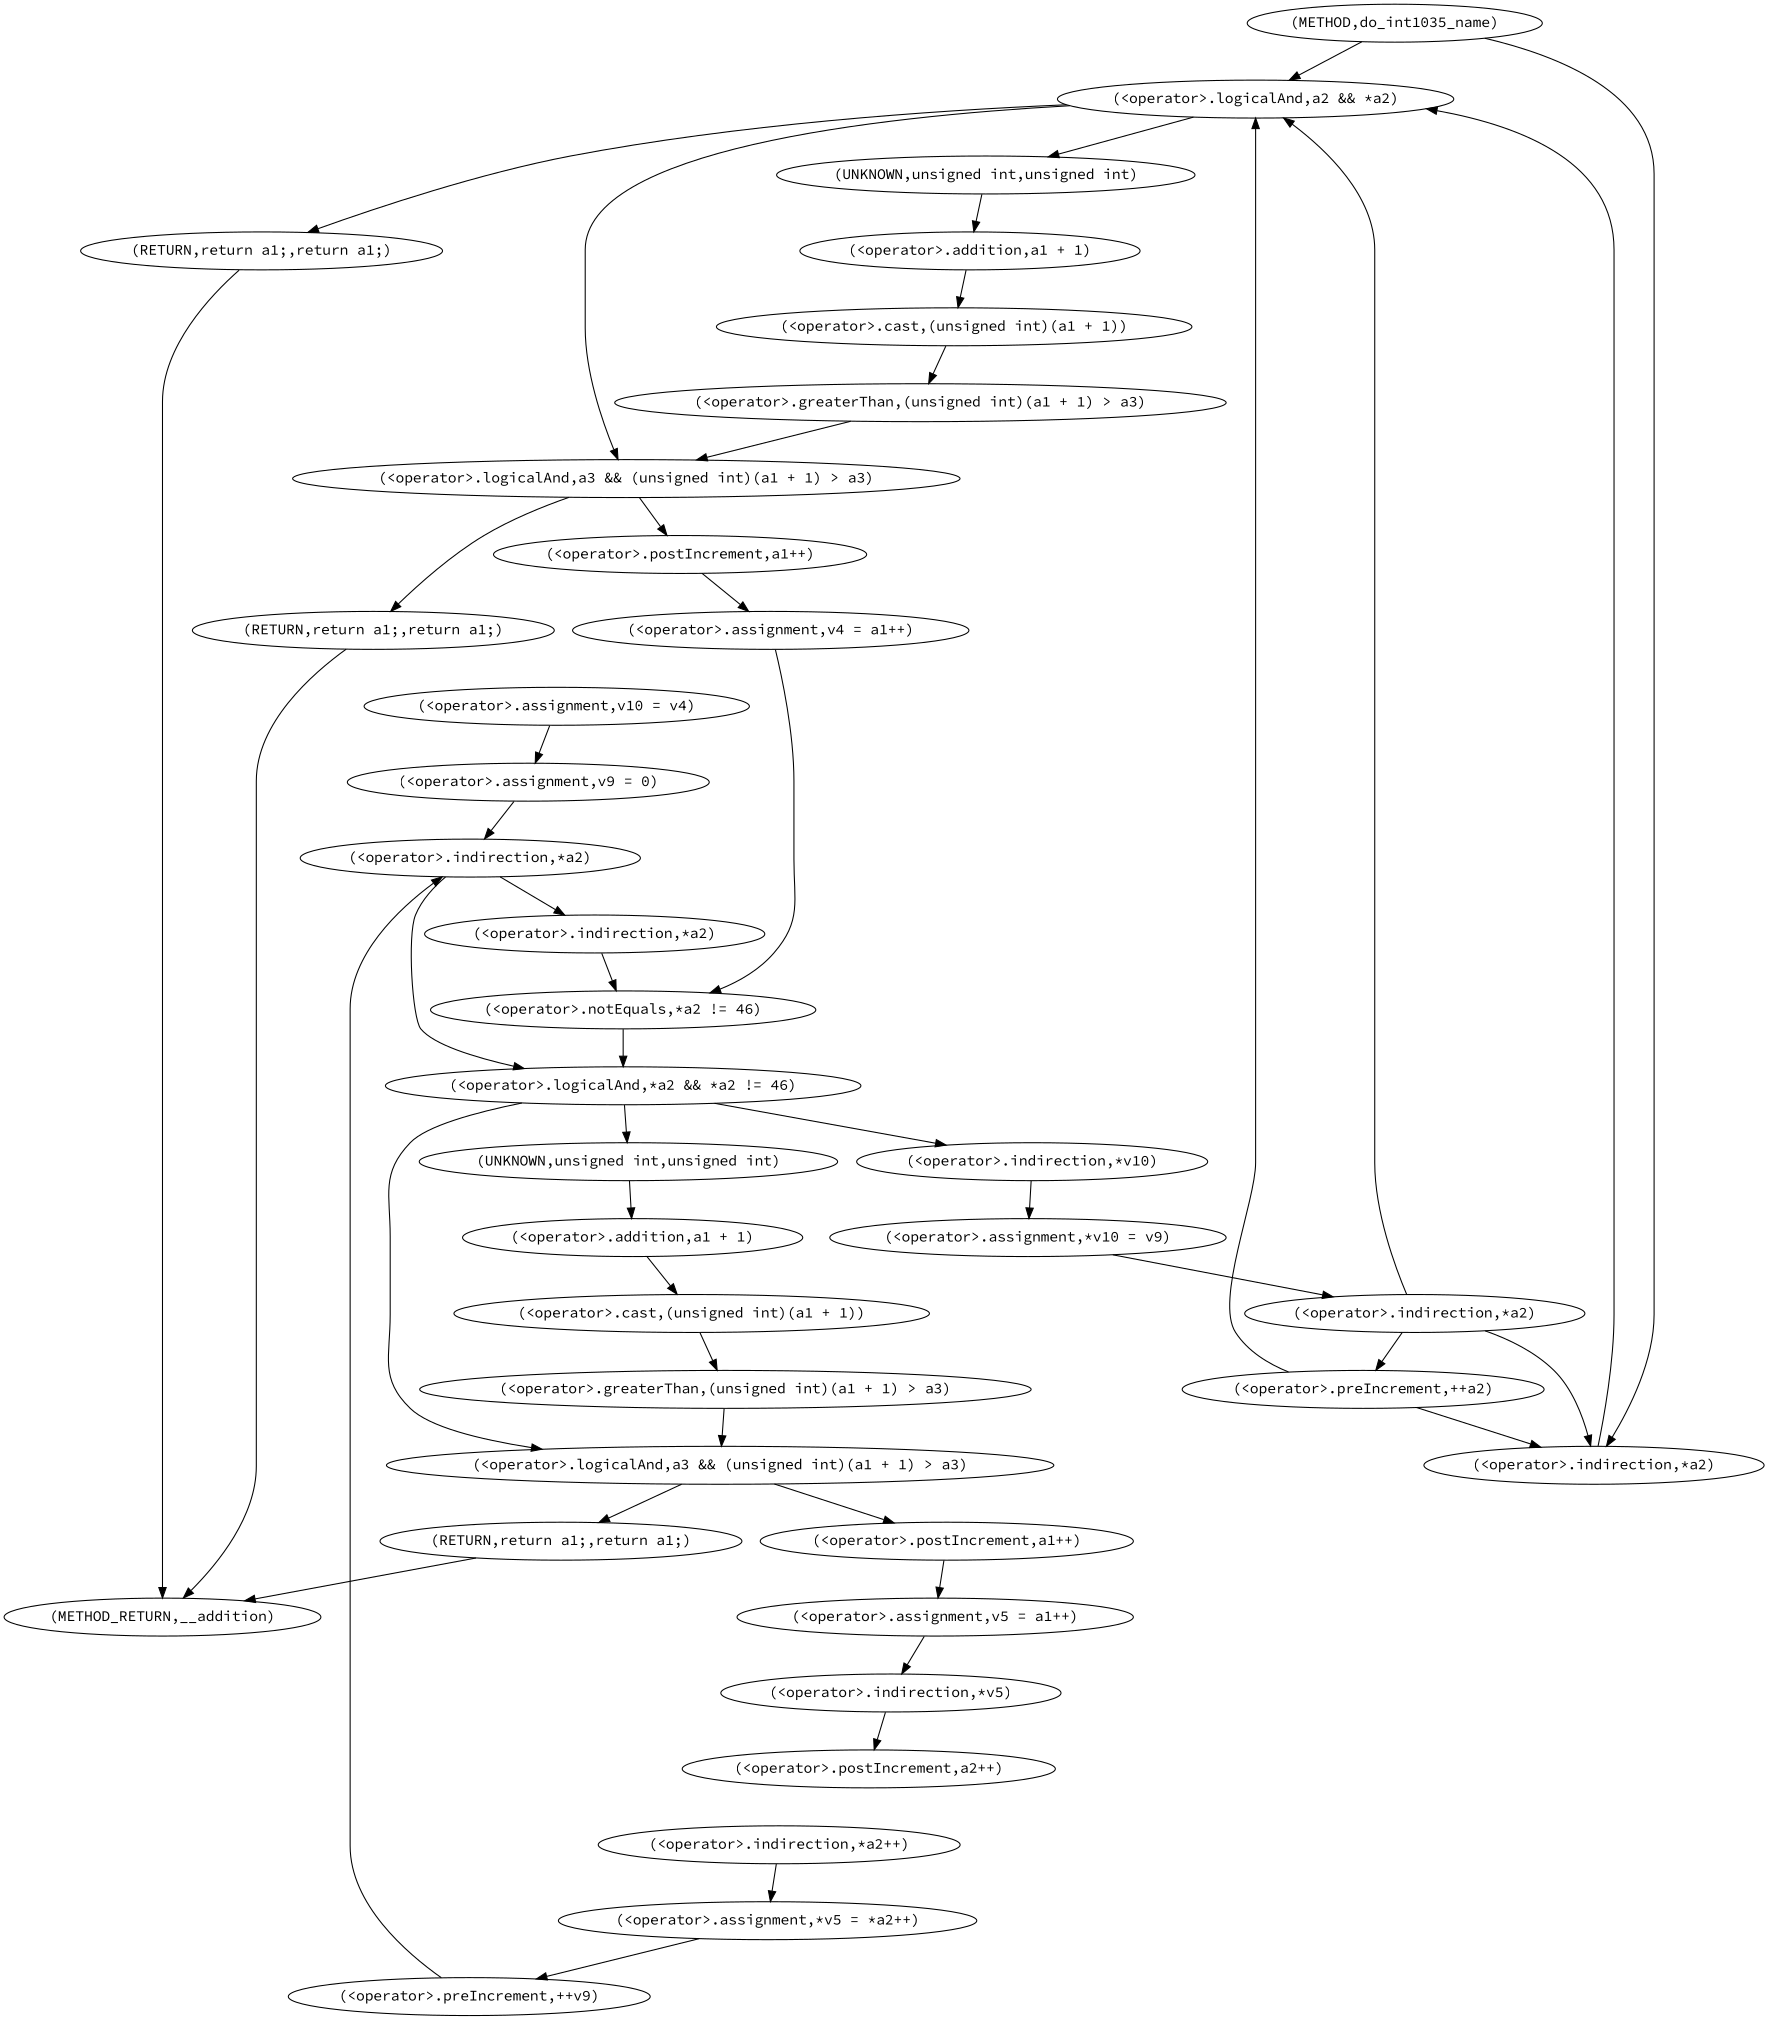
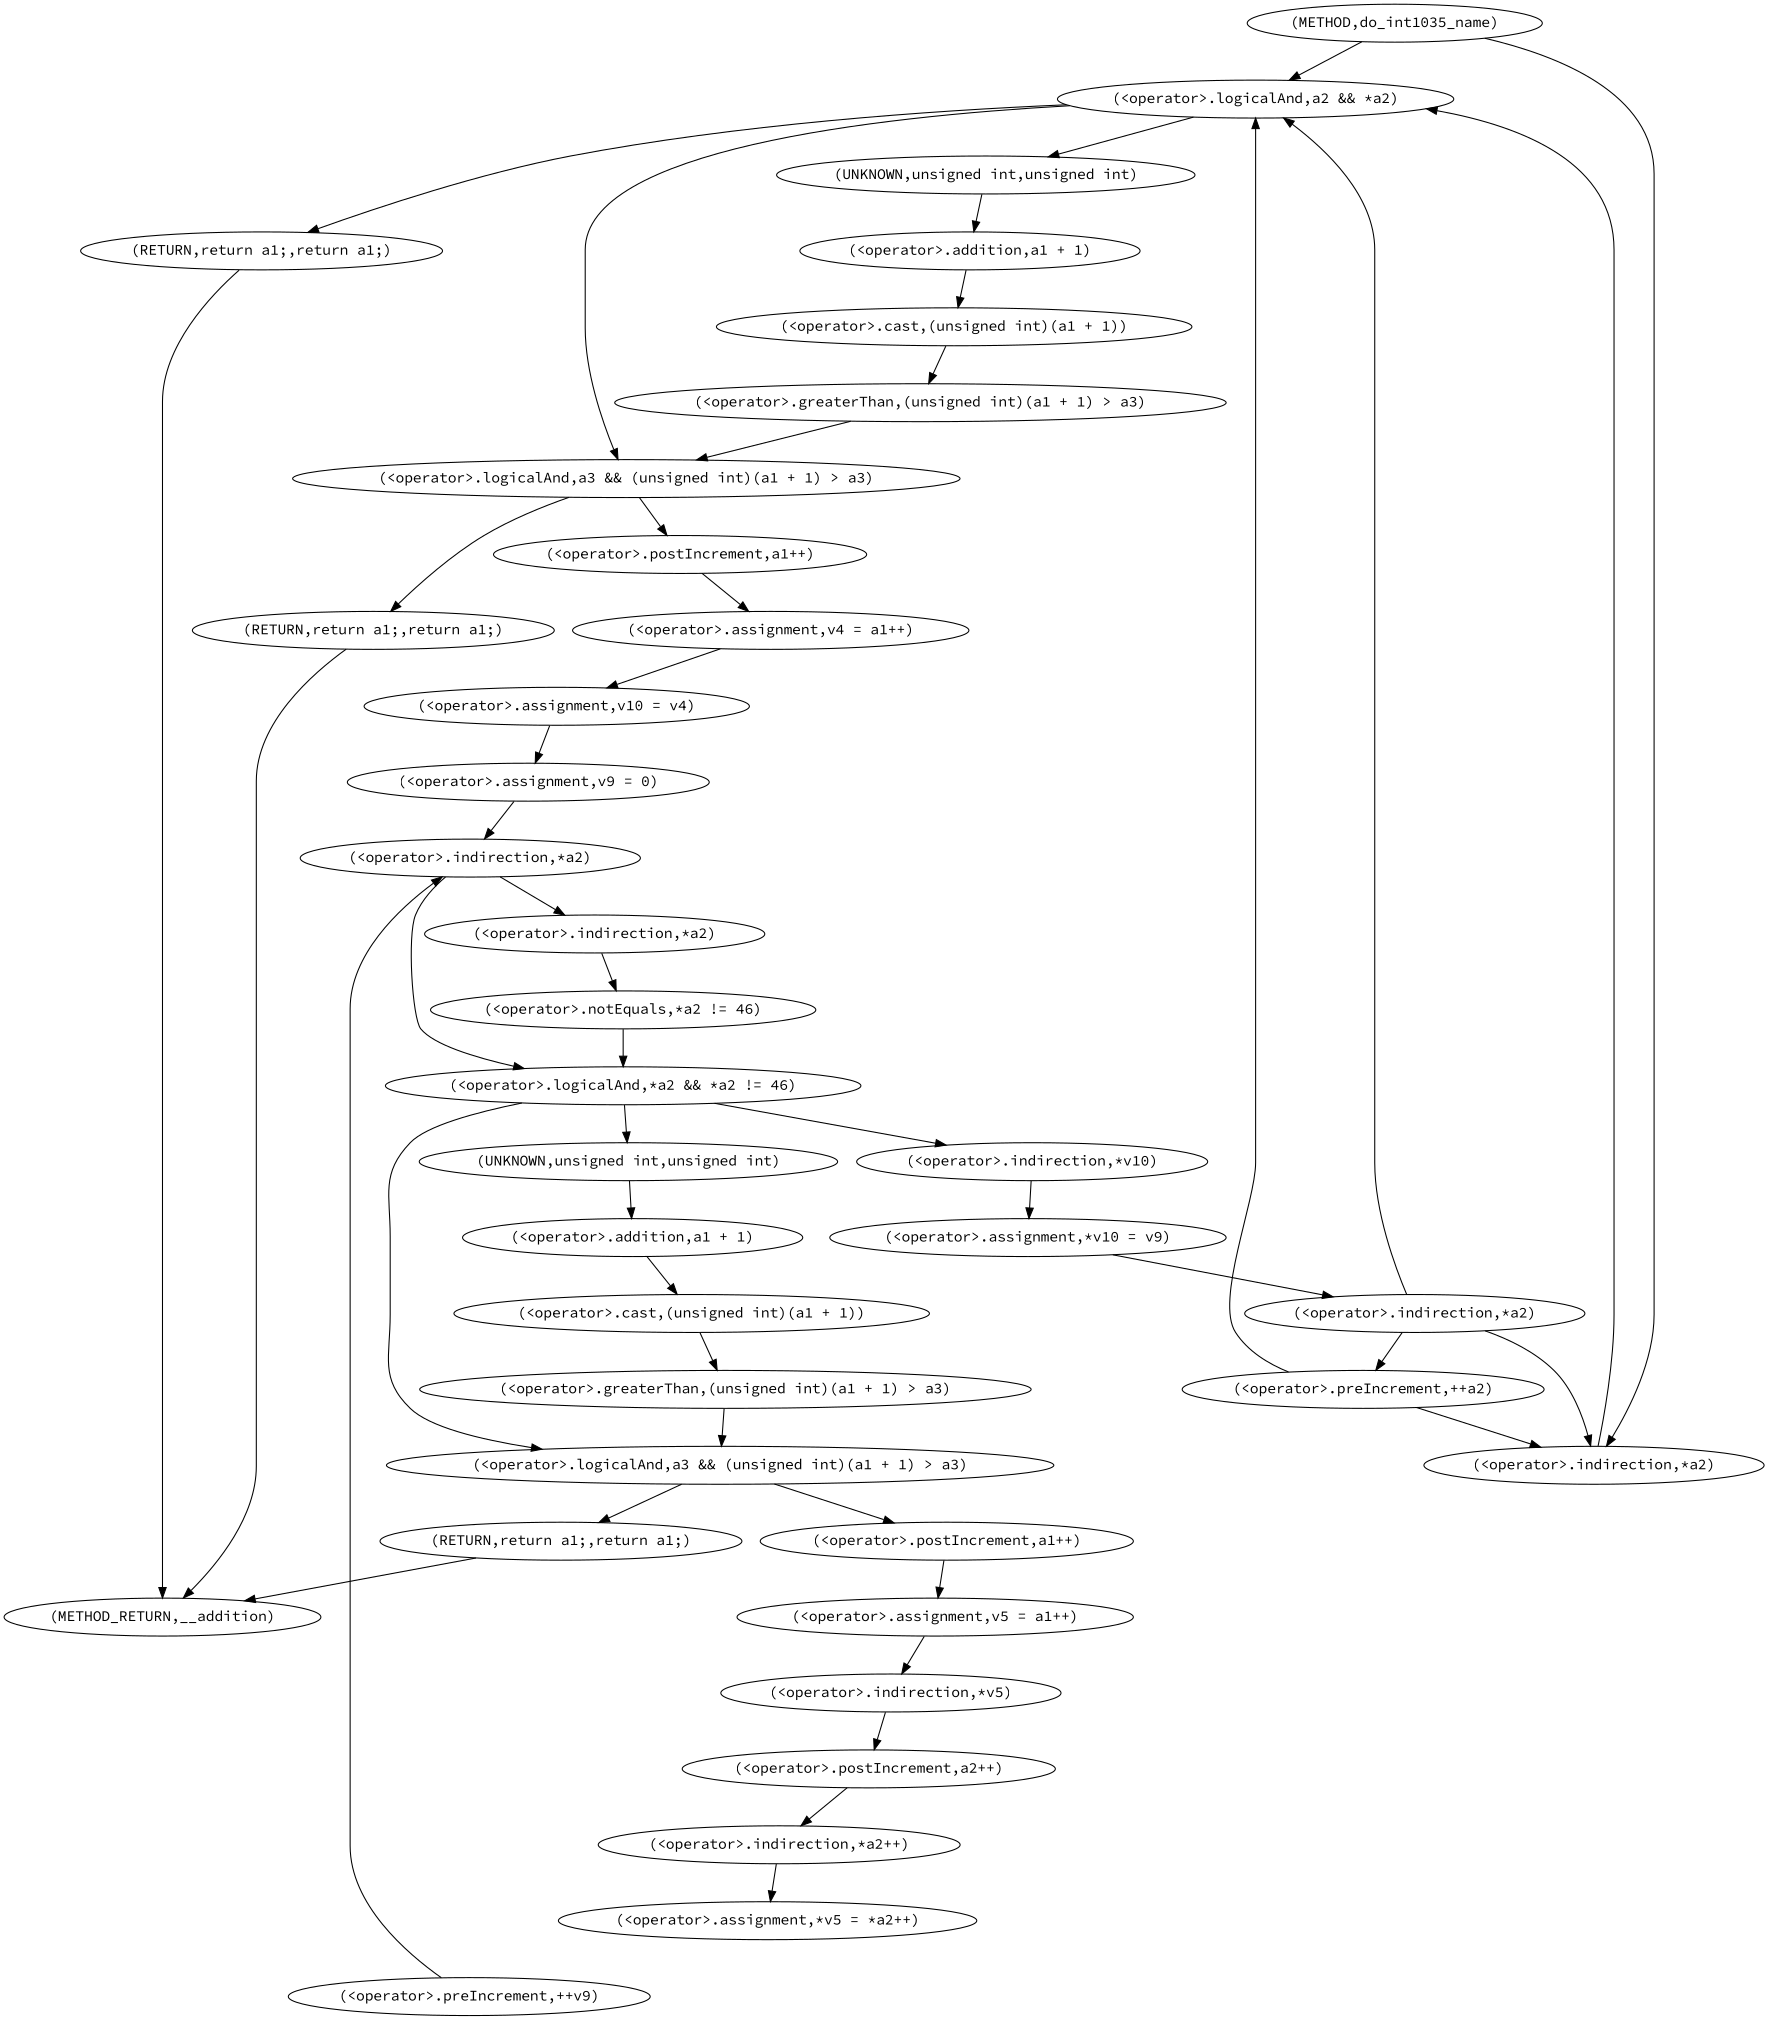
edge "(<operator>.assignment,v4 = a1++)" -> "(<operator>.notEquals,*a2 != 46)": now "(<operator>.assignment,v4 = a1++)" -> "(<operator>.assignment,v10 = v4)"
edge "(<operator>.postIncrement,a2++)" -> "(<operator>.indirection,*a2++)": added
edge "(<operator>.assignment,*v5 = *a2++)" -> "(<operator>.preIncrement,++v9)": removed
